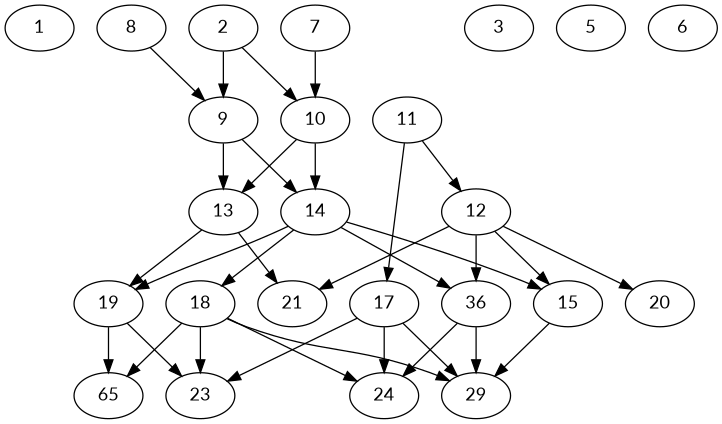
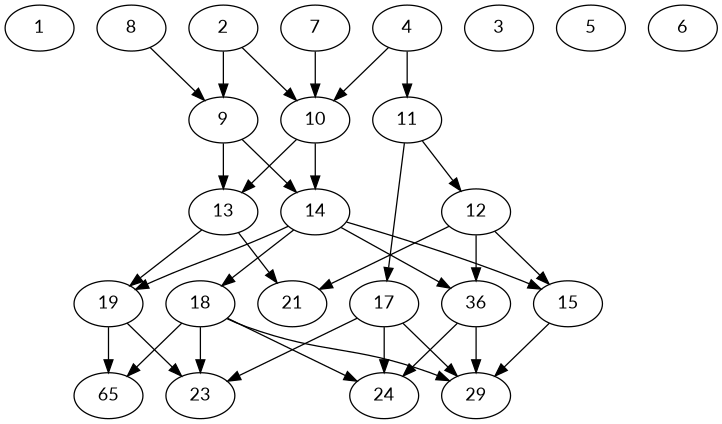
node "4": added
node "20": removed
